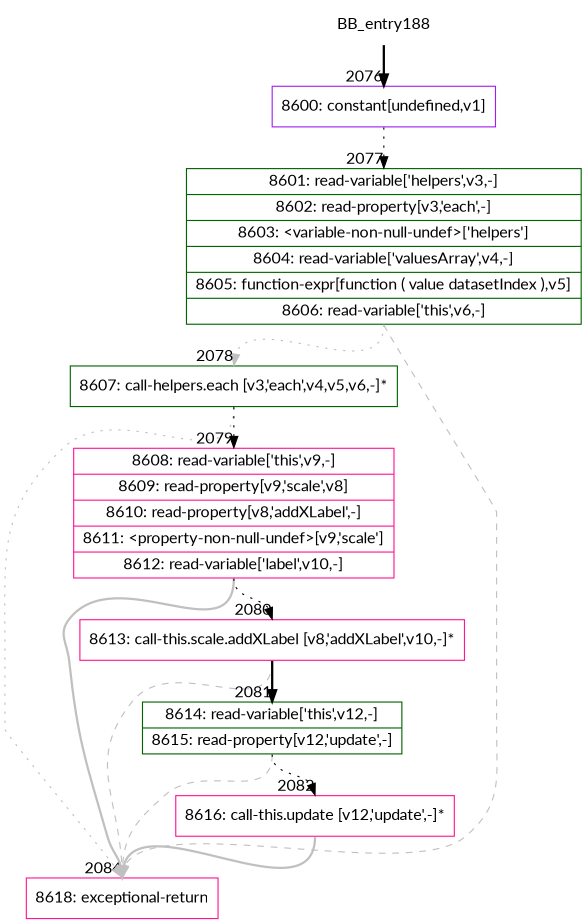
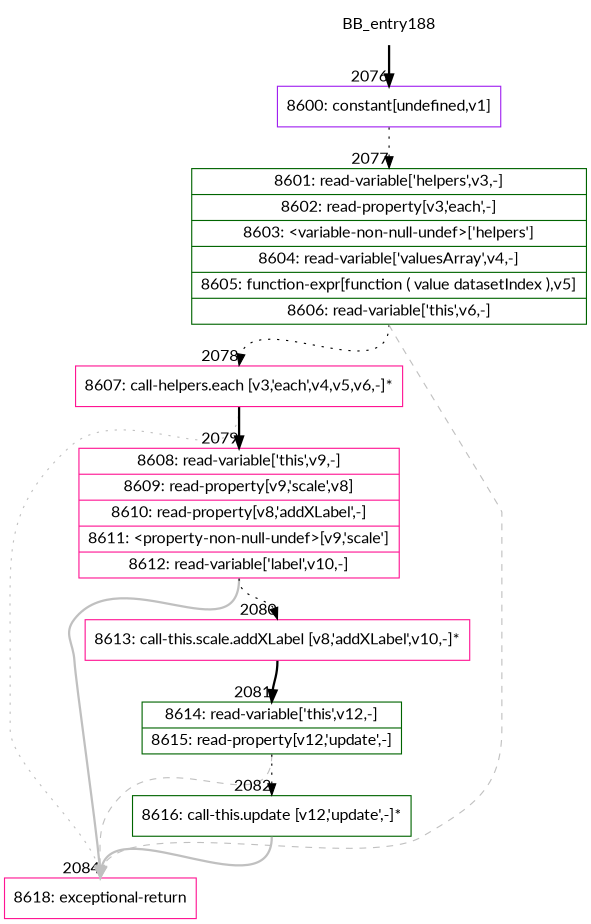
edge "8601: read-variable['helpers',v3,-]" -> "8607: call-helpers.each [v3,'each',v4,v5,v6,-]*": color gray -> black
node "8607: call-helpers.each [v3,'each',v4,v5,v6,-]*": color darkgreen -> deeppink
edge "8607: call-helpers.each [v3,'each',v4,v5,v6,-]*" -> "8608: read-variable['this',v9,-]": style dotted -> bold
edge "8613: call-this.scale.addXLabel [v8,'addXLabel',v10,-]*" -> "8618: exceptional-return": removed
node "8616: call-this.update [v12,'update',-]*": color deeppink -> darkgreen
